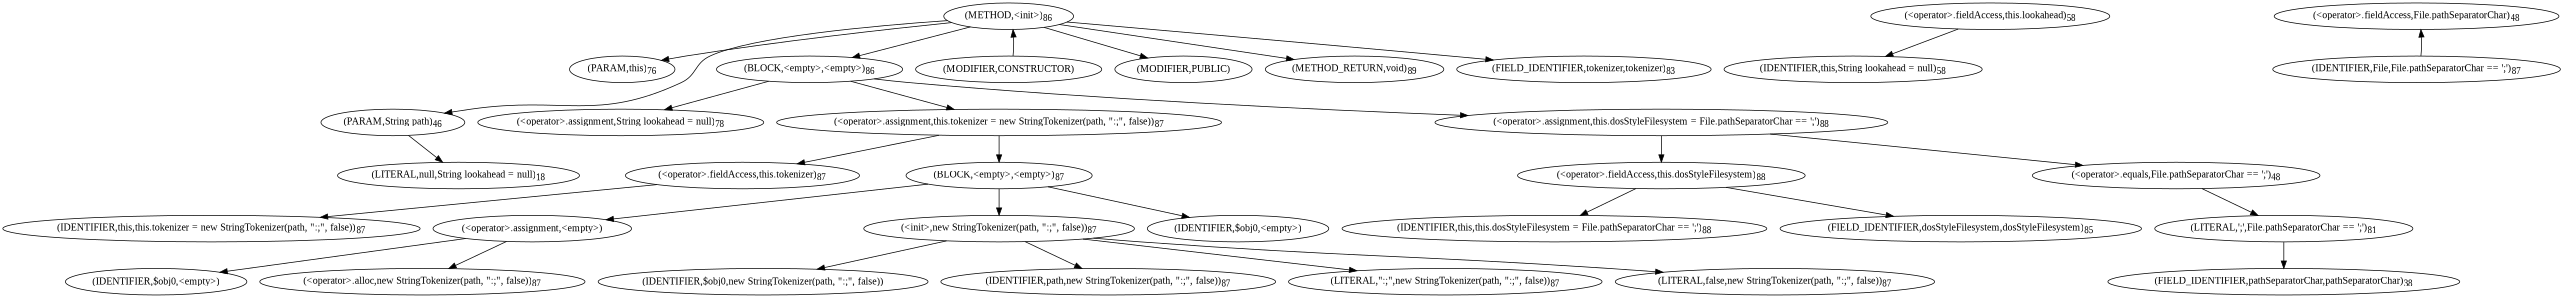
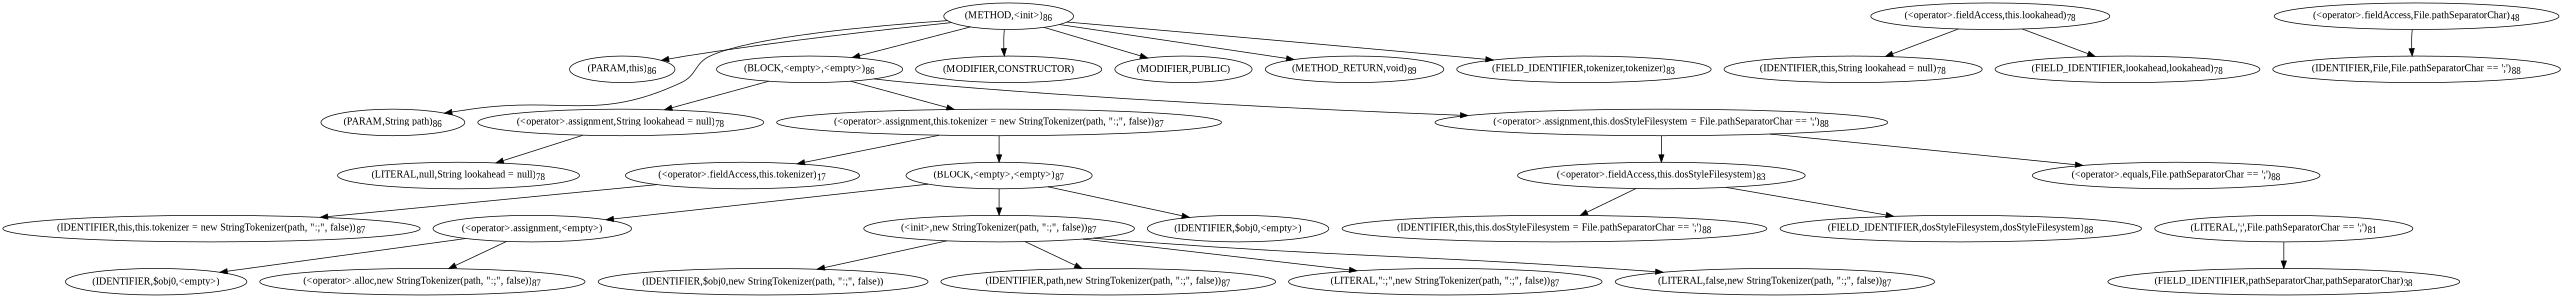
node "(<operator>.fieldAccess,this.lookahead)": text "58" -> "78"
edge "(MODIFIER,CONSTRUCTOR)" -> "(METHOD,<init>)": reversed
edge "(IDENTIFIER,File,File.pathSeparatorChar == ';')" -> "(<operator>.fieldAccess,File.pathSeparatorChar)": reversed
node "(PARAM,this)": text "76" -> "86"
node "(IDENTIFIER,this,String lookahead = null)": text "58" -> "78"
node "(IDENTIFIER,File,File.pathSeparatorChar == ';')": text "87" -> "88"
node "(FIELD_IDENTIFIER,lookahead,lookahead)": added
node "(PARAM,String path)": text "46" -> "86"
edge "(PARAM,String path)" -> "(LITERAL,null,String lookahead = null)": now "(<operator>.assignment,String lookahead = null)" -> "(LITERAL,null,String lookahead = null)"
node "(LITERAL,null,String lookahead = null)": text "18" -> "78"
node "(<operator>.fieldAccess,this.tokenizer)": text "87" -> "17"
node "(<operator>.fieldAccess,this.dosStyleFilesystem)": text "88" -> "83"
node "(<operator>.equals,File.pathSeparatorChar == ';')": text "48" -> "88"
edge "(<operator>.equals,File.pathSeparatorChar == ';')" -> "(LITERAL,';',File.pathSeparatorChar == ';')": removed
node "(FIELD_IDENTIFIER,dosStyleFilesystem,dosStyleFilesystem)": text "85" -> "88"
